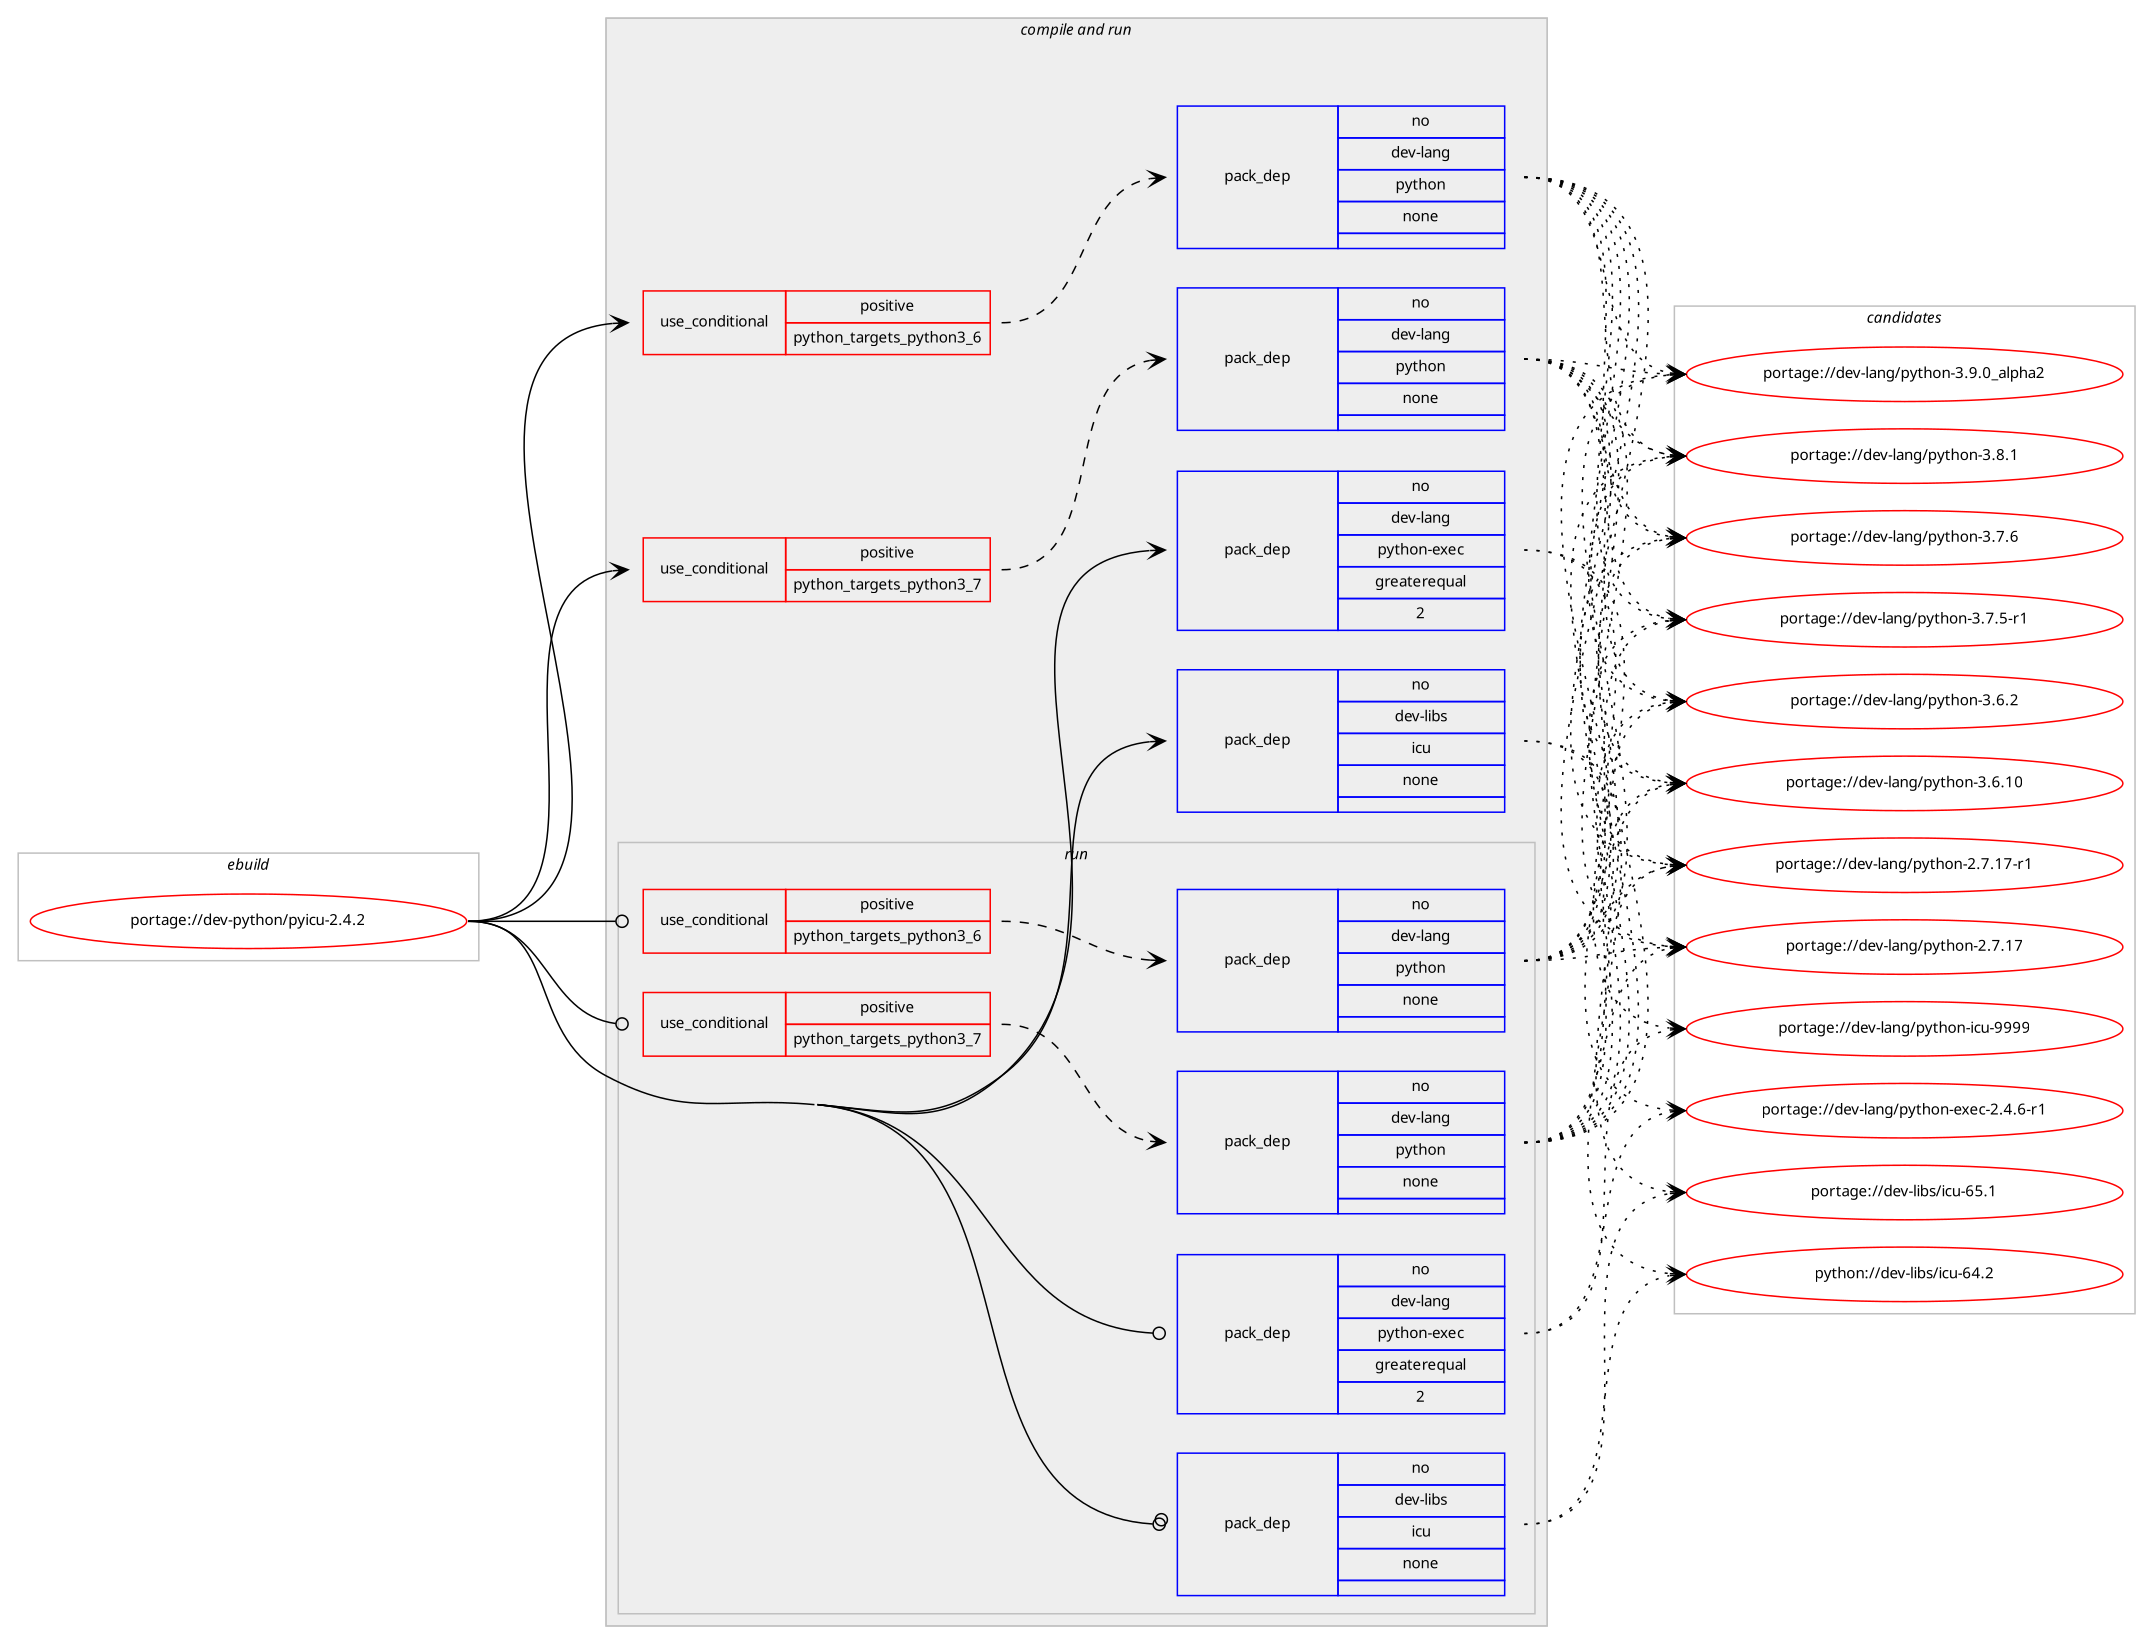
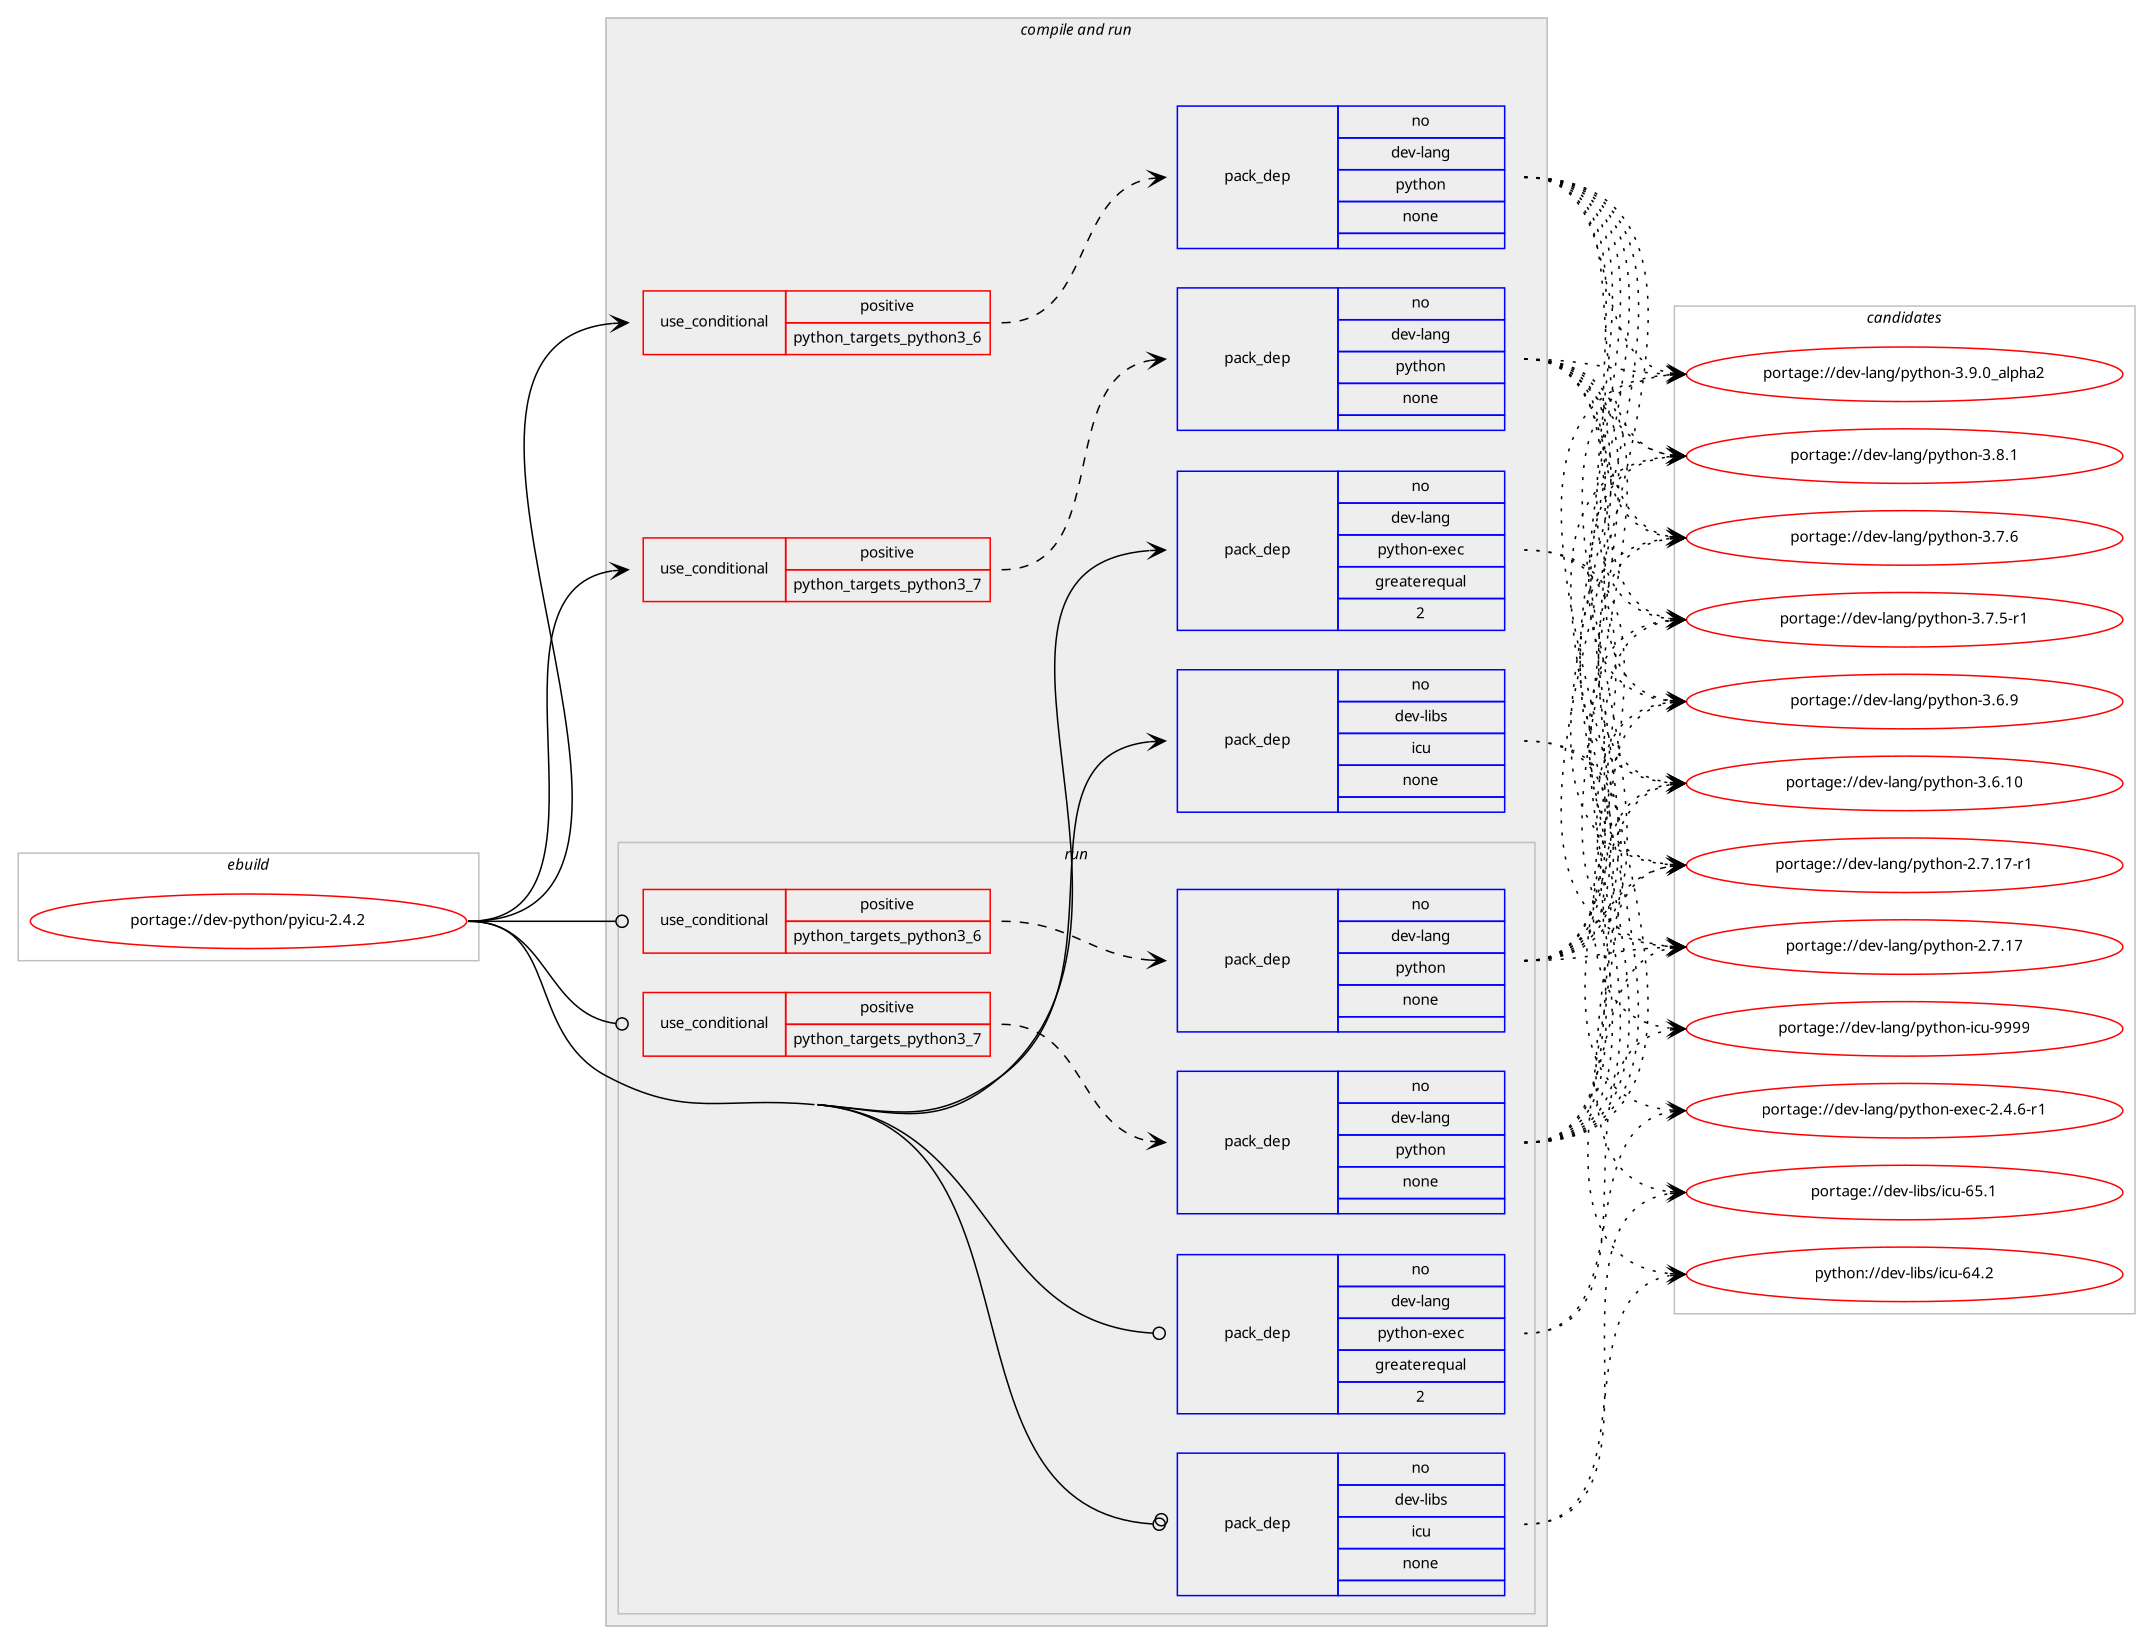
node "portage://dev-lang/python-3.6.2": label "portage://dev-lang/python-3.6.2" -> "portage://dev-lang/python-3.6.9"
